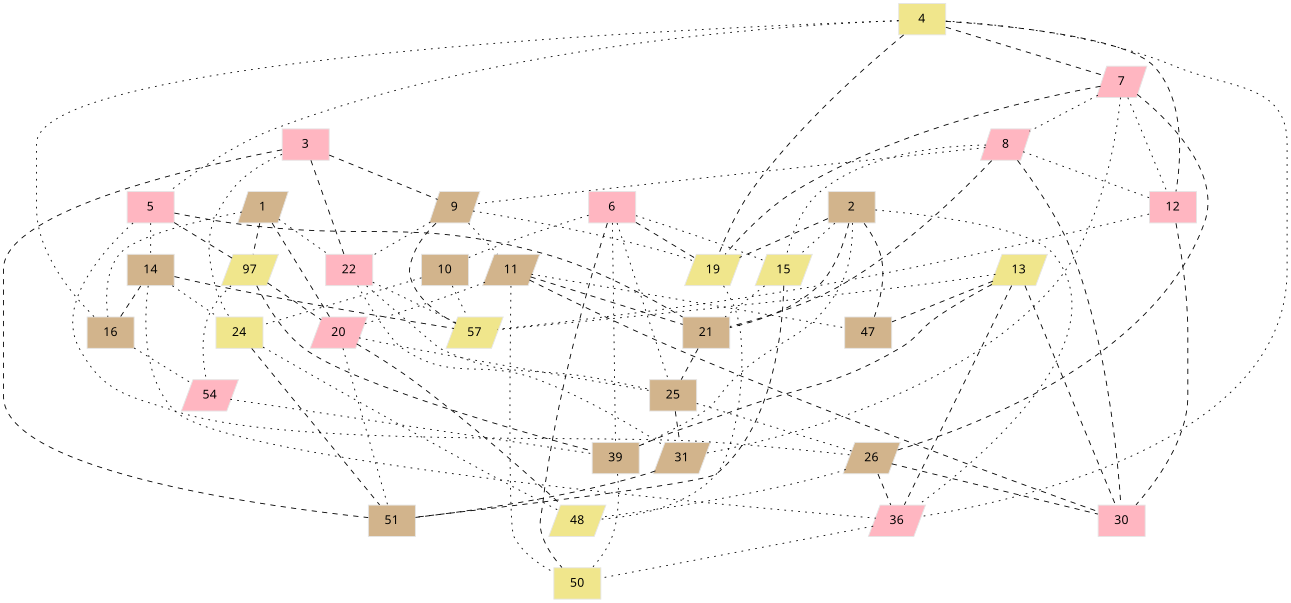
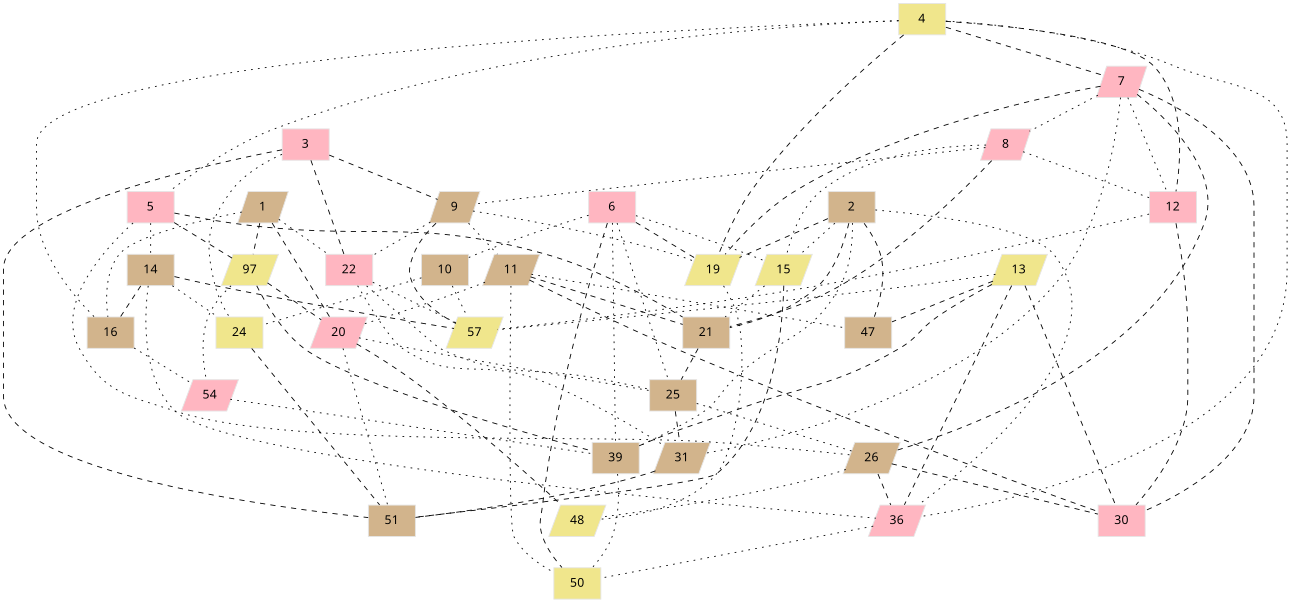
edge "8" -- "30": now "7" -- "30"
edge "24" -- "48": removed
